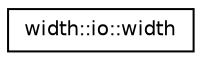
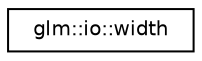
node "width::io::width": label "width::io::width" -> "glm::io::width"
